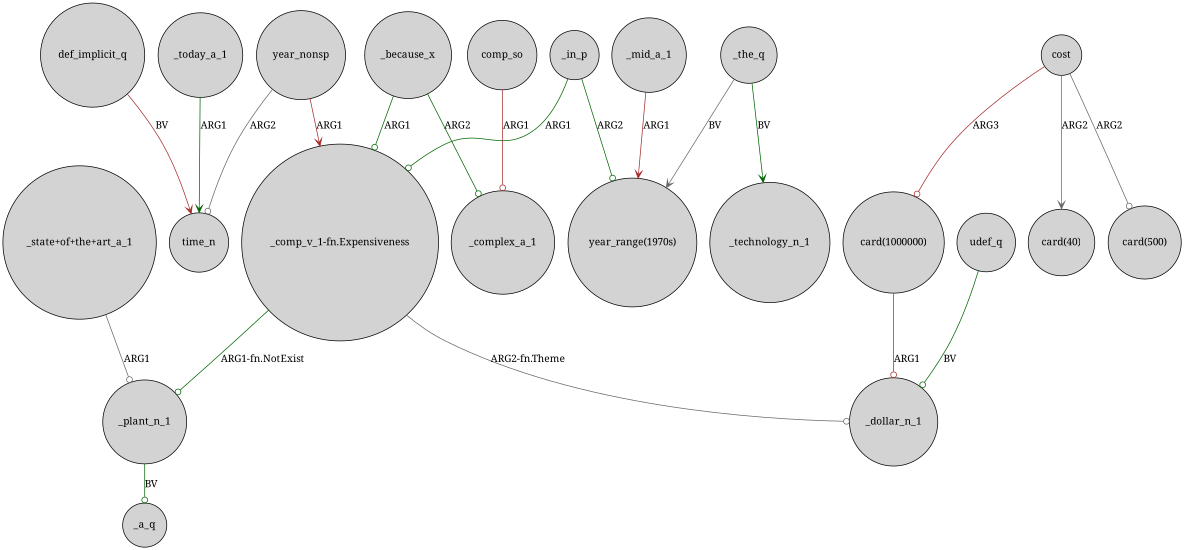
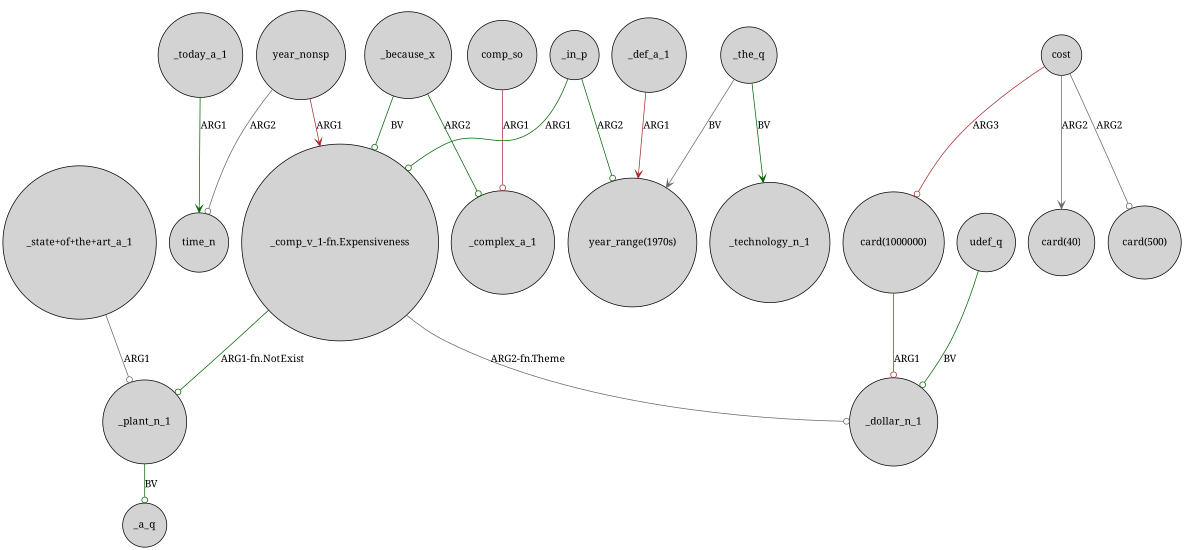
node "def_implicit_q": removed
node "_mid_a_1": label "_mid_a_1" -> "_def_a_1"
edge "_because_x" -> "_comp_v_1-fn.Expensiveness": label "ARG1" -> "BV"
